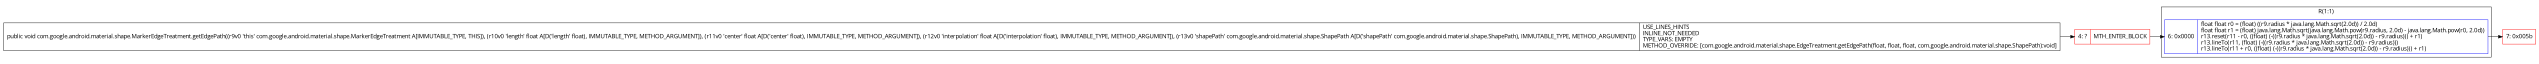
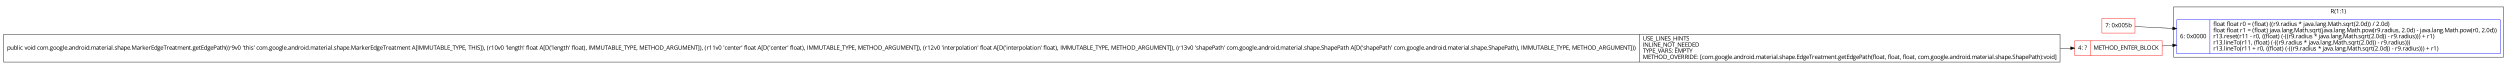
node "4: ?": text "MTH_ENTER_BLOCK" -> "METHOD_ENTER_BLOCK"
edge "6: 0x0000" -> "7: 0x005b": reversed
